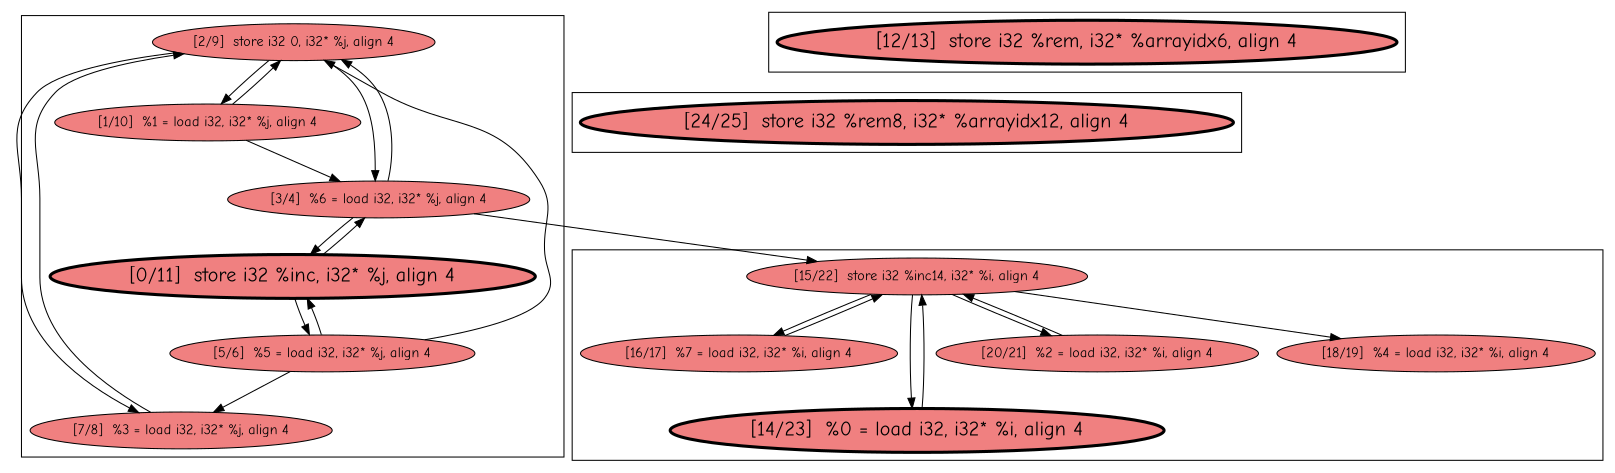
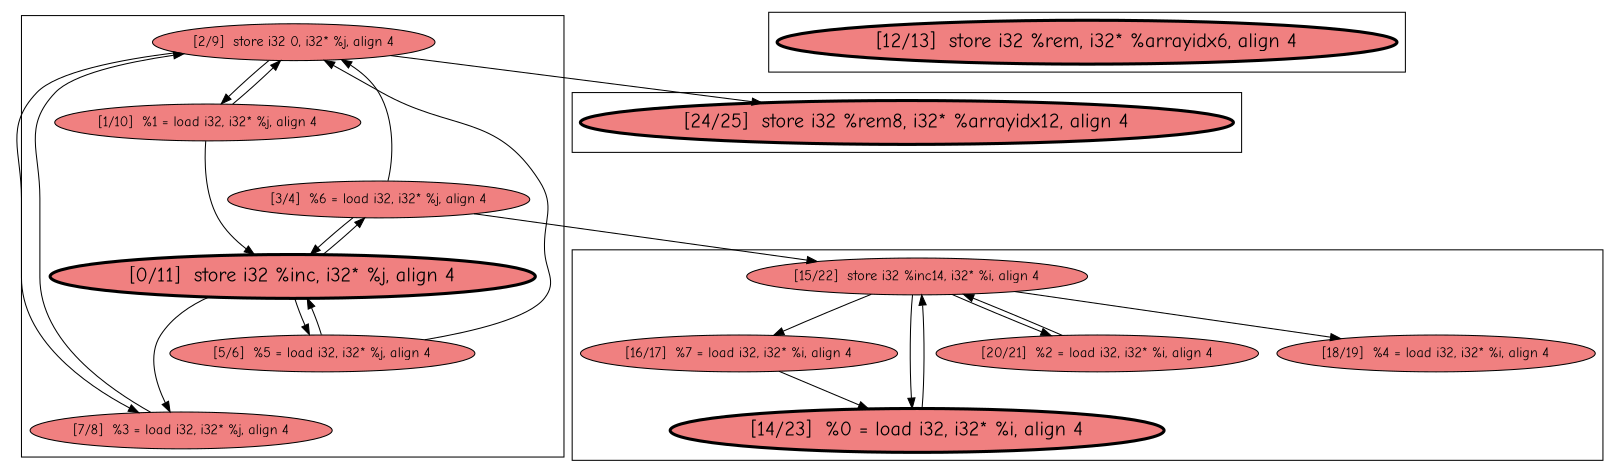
edge "[2/9]  store i32 0, i32* %j, align 4" -> "[3/4]  %6 = load i32, i32* %j, align 4": now "[2/9]  store i32 0, i32* %j, align 4" -> "[24/25]  store i32 %rem8, i32* %arrayidx12, align 4"
edge "[1/10]  %1 = load i32, i32* %j, align 4" -> "[3/4]  %6 = load i32, i32* %j, align 4": now "[1/10]  %1 = load i32, i32* %j, align 4" -> "[0/11]  store i32 %inc, i32* %j, align 4"
edge "[16/17]  %7 = load i32, i32* %i, align 4" -> "[15/22]  store i32 %inc14, i32* %i, align 4": now "[16/17]  %7 = load i32, i32* %i, align 4" -> "[14/23]  %0 = load i32, i32* %i, align 4"
edge "[5/6]  %5 = load i32, i32* %j, align 4" -> "[7/8]  %3 = load i32, i32* %j, align 4": now "[0/11]  store i32 %inc, i32* %j, align 4" -> "[7/8]  %3 = load i32, i32* %j, align 4"
